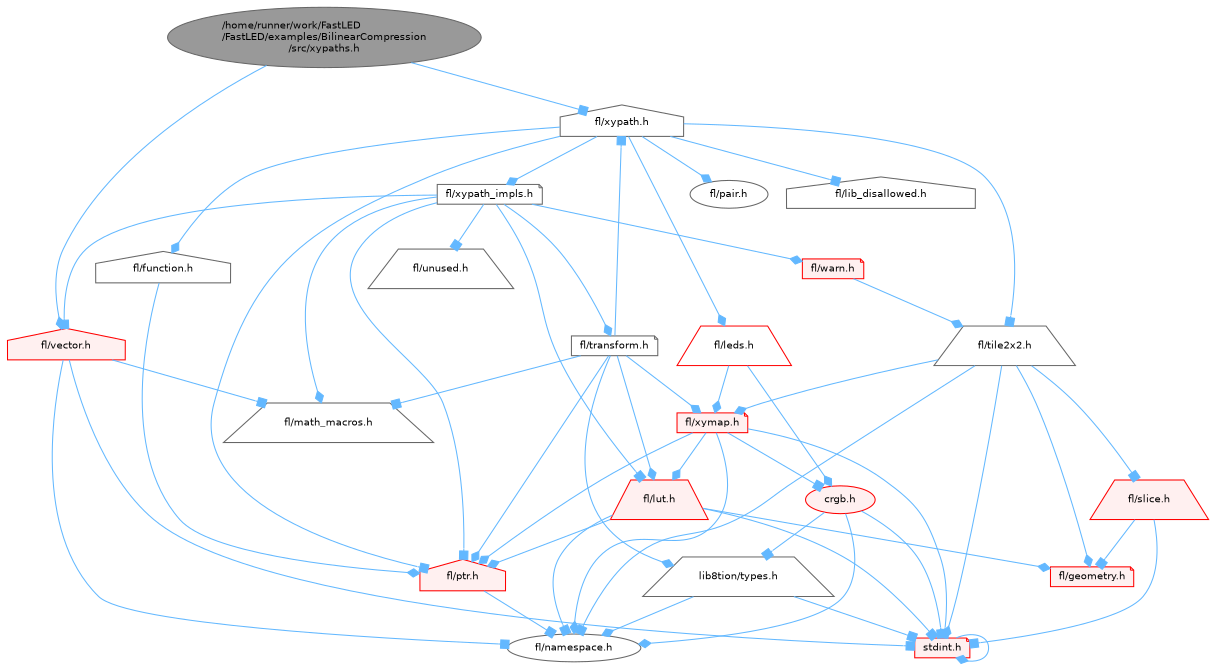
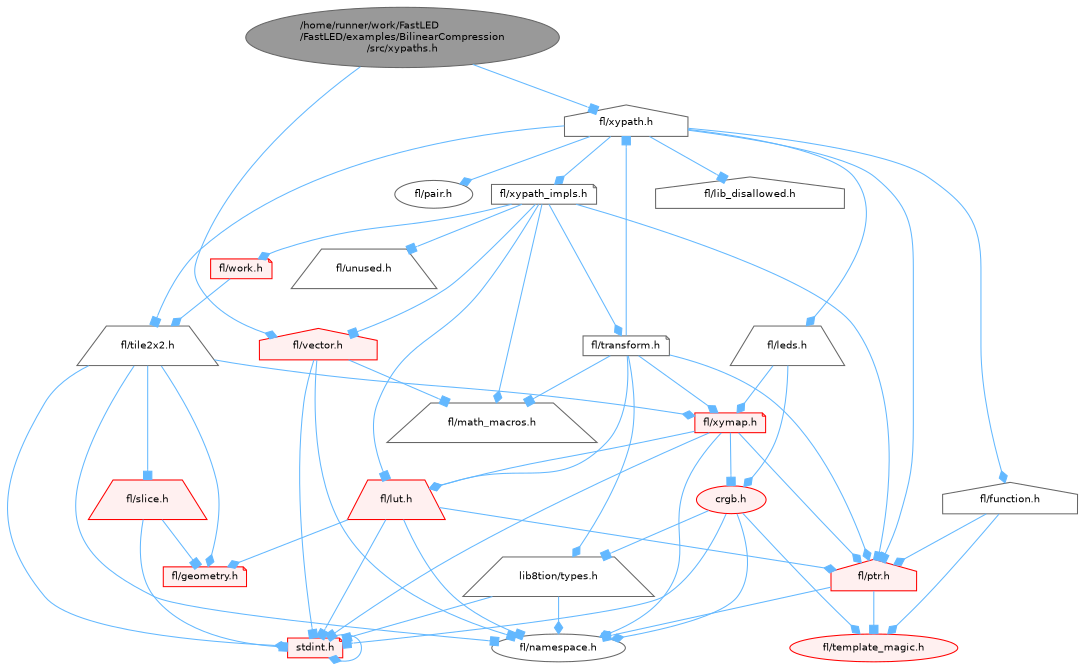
node "fl/warn.h": label "fl/warn.h" -> "fl/work.h"
node "fl/leds.h": color red -> grey40
node "fl/template_magic.h": added
